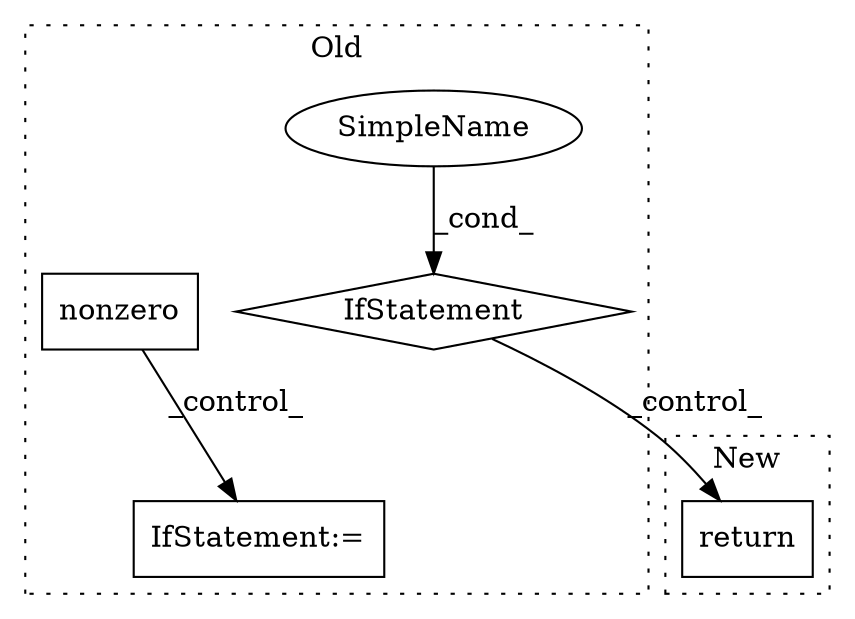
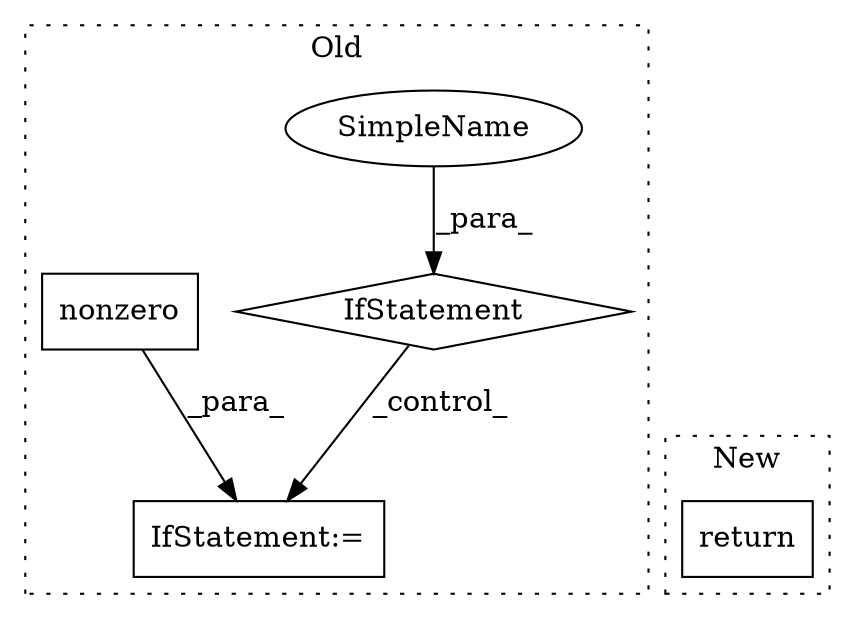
edge "SimpleName" -> "IfStatement": label "_cond_" -> "_para_"
edge "IfStatement" -> "return": now "IfStatement" -> "IfStatement:="
edge "nonzero" -> "IfStatement:=": label "_control_" -> "_para_"
